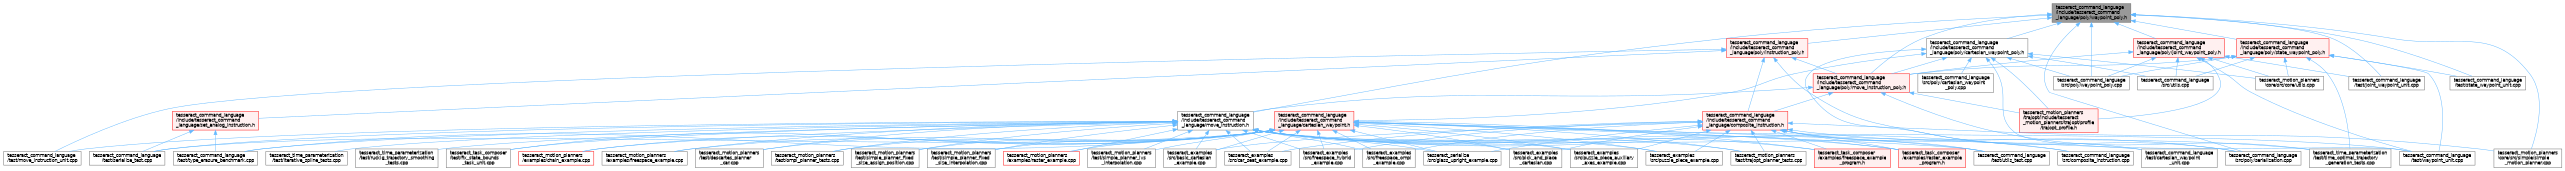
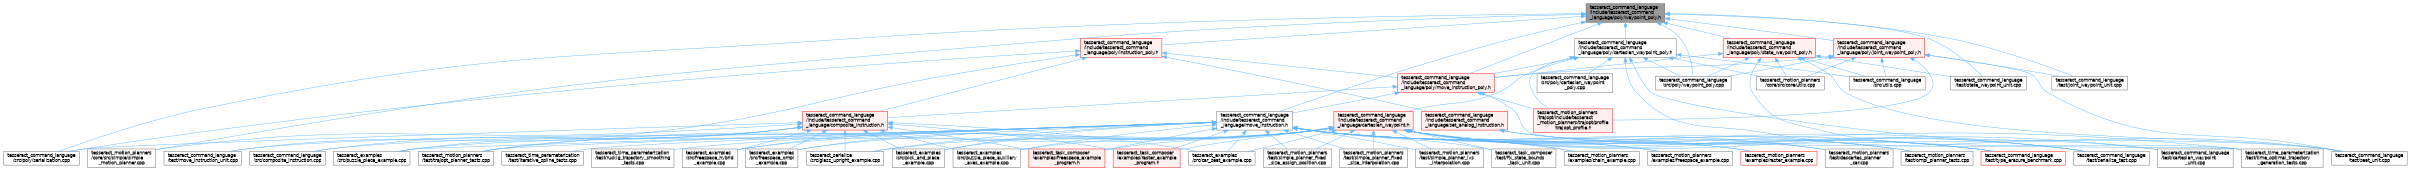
node "tesseract_command_language /test/type_erasure_benchmark.cpp": color grey40 -> red
node "tesseract_motion_planners /examples/chain_example.cpp": color red -> grey40
node "tesseract_examples /src/basic_cartesian _example.cpp": removed
node "tesseract_examples /src/pick_and_place _cartesian.cpp": label "tesseract_examples /src/pick_and_place _cartesian.cpp" -> "tesseract_examples /src/pick_and_place _example.cpp"
node "tesseract_command_language /test/utils_test.cpp": removed
node "tesseract_command_language /test/waypoint_unit.cpp": label "tesseract_command_language /test/waypoint_unit.cpp" -> "tesseract_command_language /test/seat_unit.cpp"
